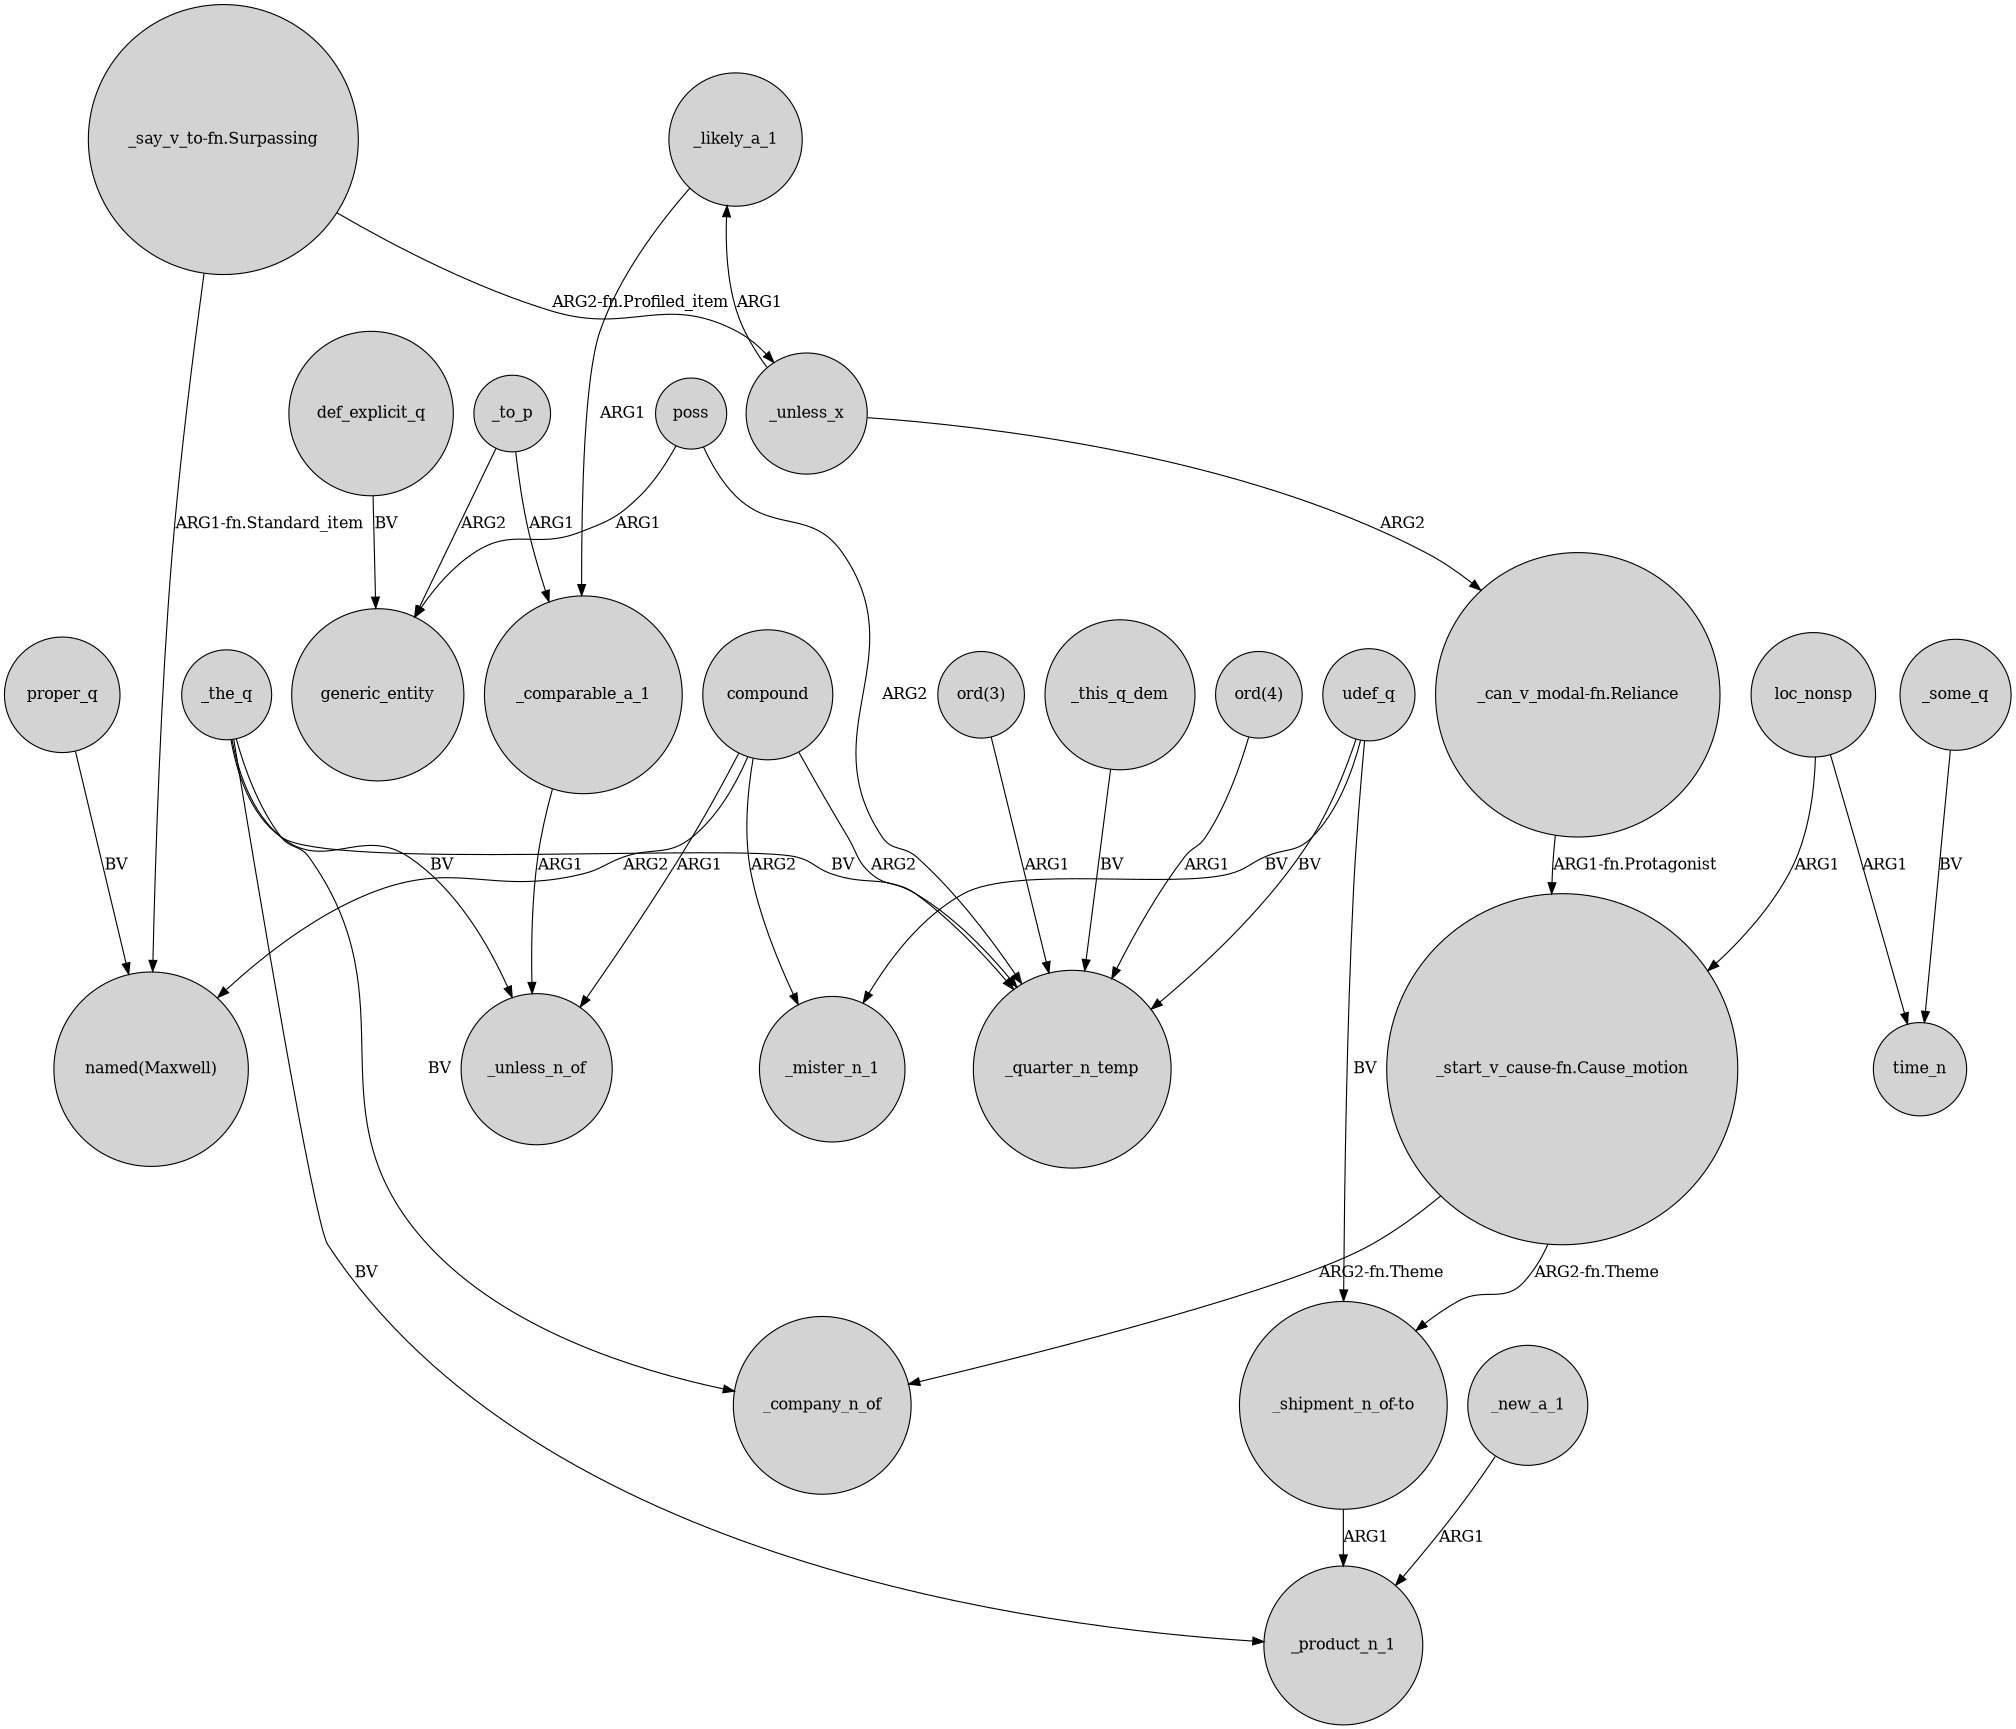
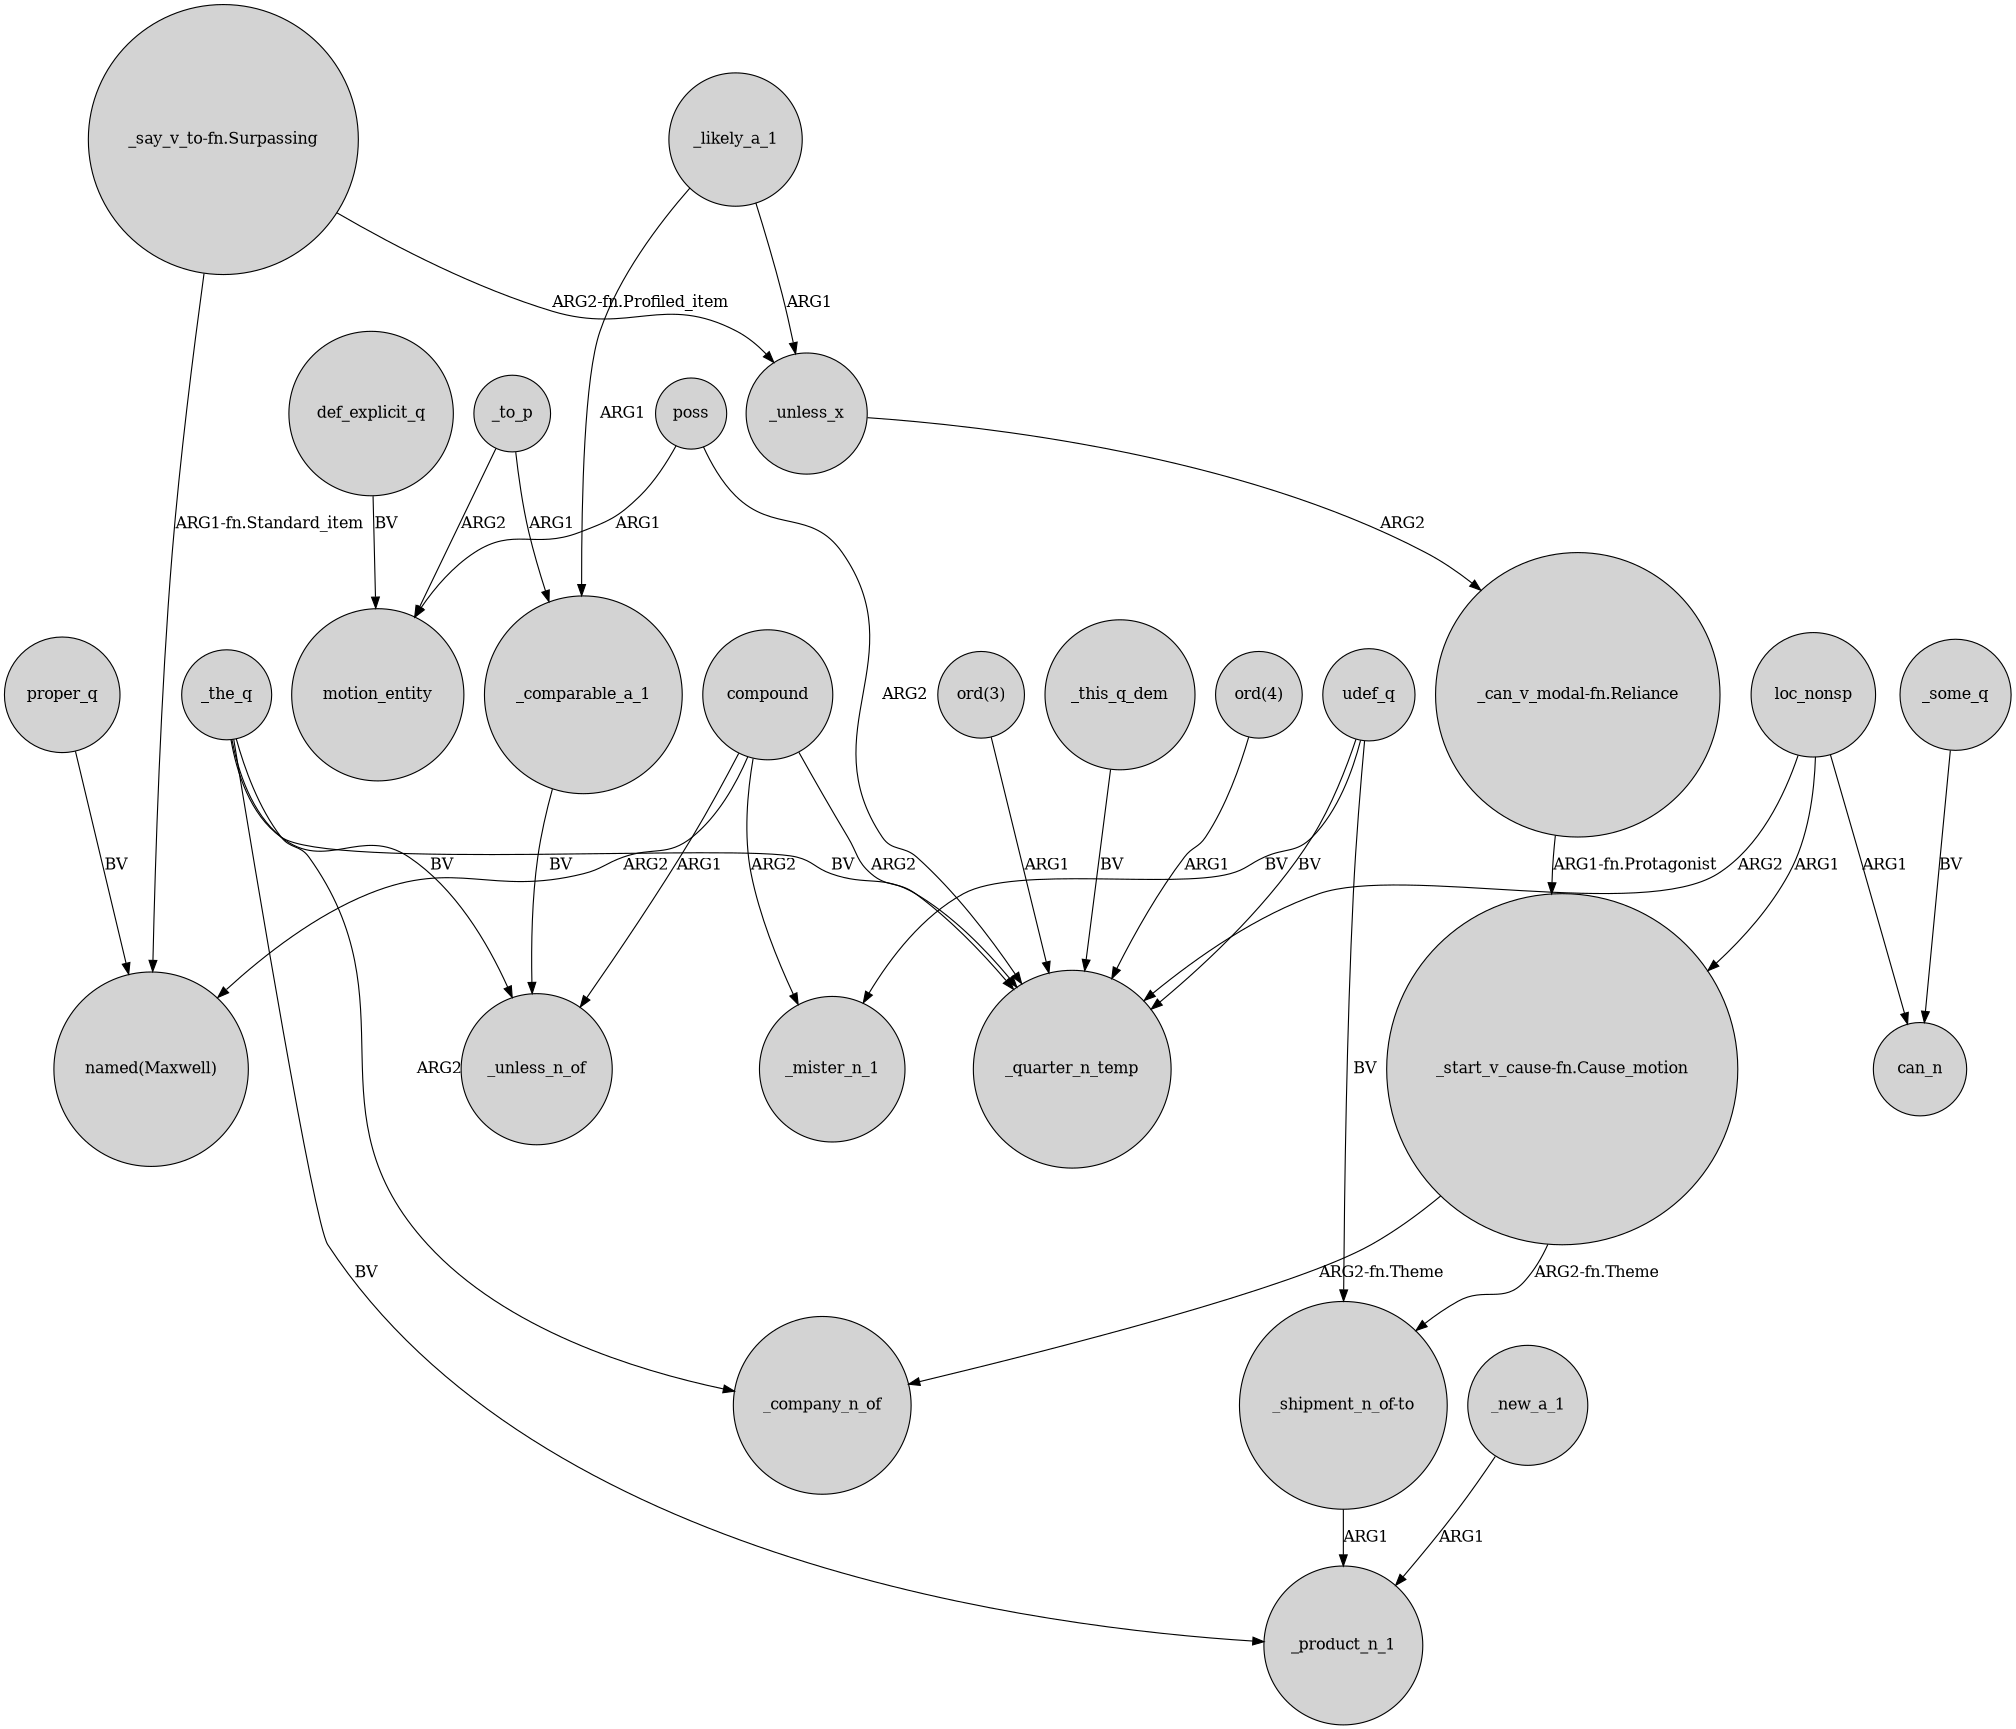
edge "_unless_x" -> "_likely_a_1": reversed
node "generic_entity": label "generic_entity" -> "motion_entity"
edge "_comparable_a_1" -> "_unless_n_of": label "ARG1" -> "BV"
edge "loc_nonsp" -> "_quarter_n_temp": added, label "ARG2"
edge "_the_q" -> "_company_n_of": label "BV" -> "ARG2"
node "time_n": label "time_n" -> "can_n"
